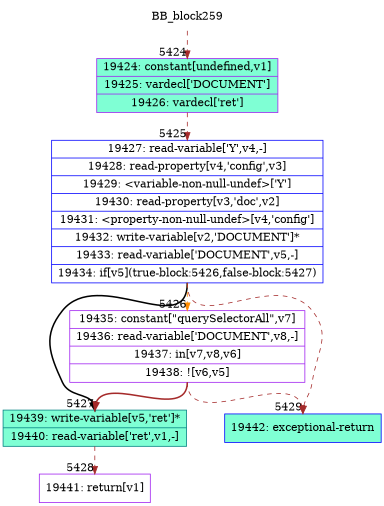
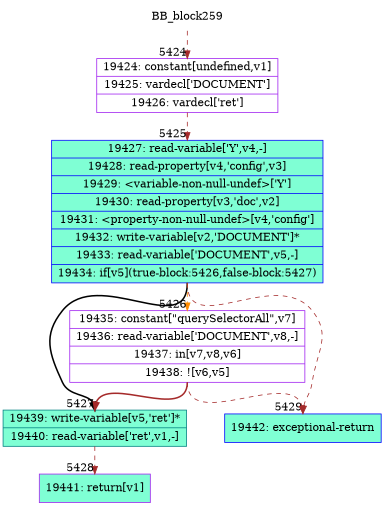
node "19424: constant[undefined,v1]": fillcolor aquamarine -> white
node "19427: read-variable['Y',v4,-]": fillcolor white -> aquamarine
node "19441: return[v1]": fillcolor white -> aquamarine
